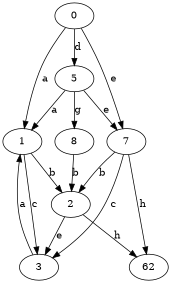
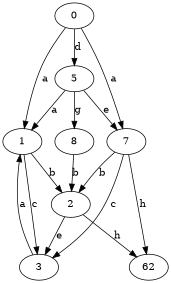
edge "0" -> "7": label "e" -> "a"
